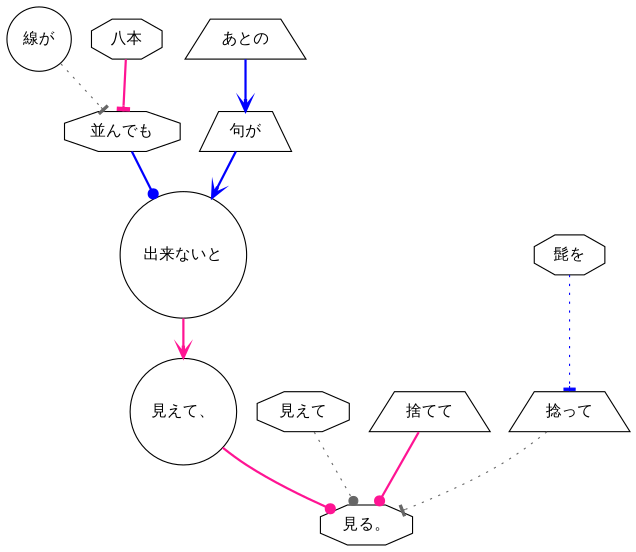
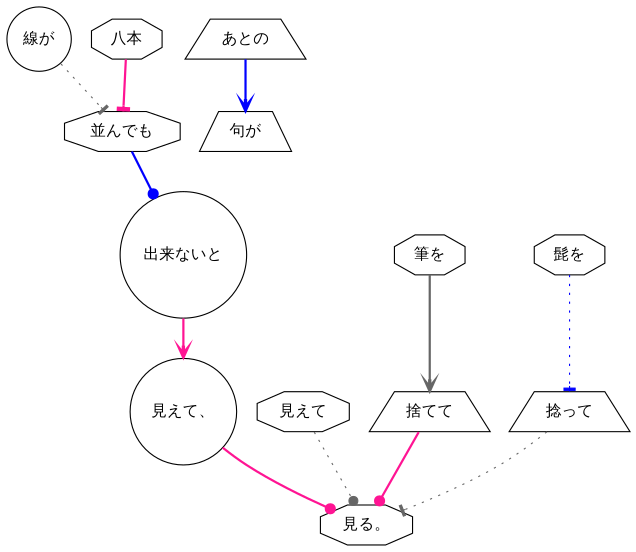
edge "句が" -> "出来ないと": removed
node "筆を": added
